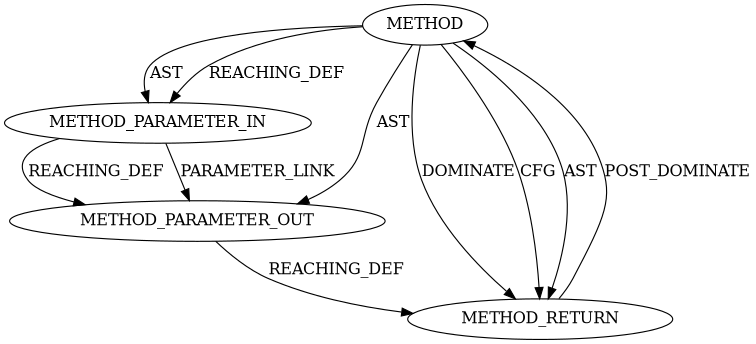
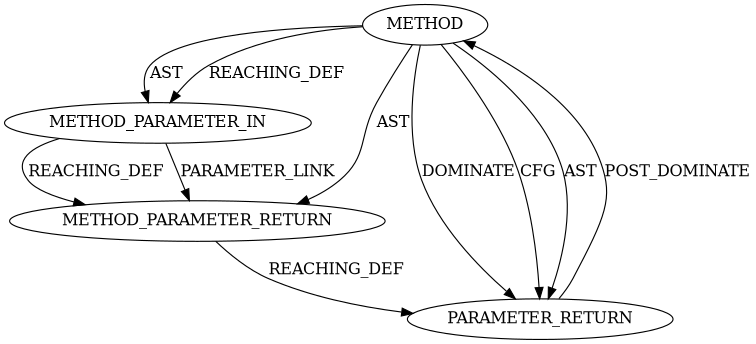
node "METHOD_PARAMETER_OUT": label "METHOD_PARAMETER_OUT" -> "METHOD_PARAMETER_RETURN"
node "METHOD_RETURN": label "METHOD_RETURN" -> "PARAMETER_RETURN"
